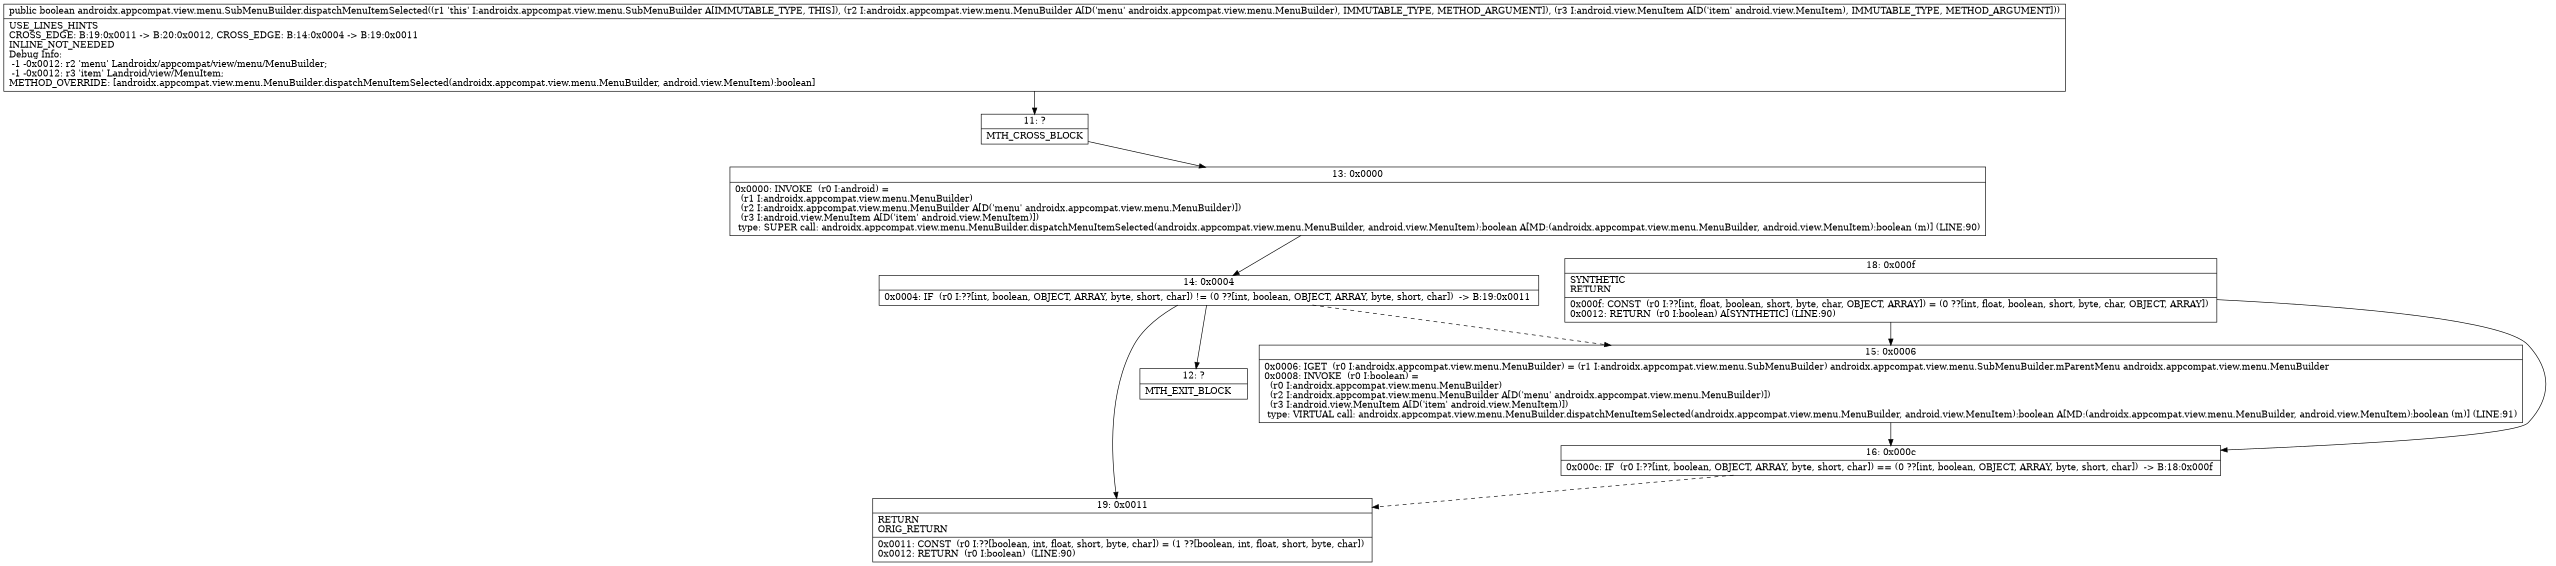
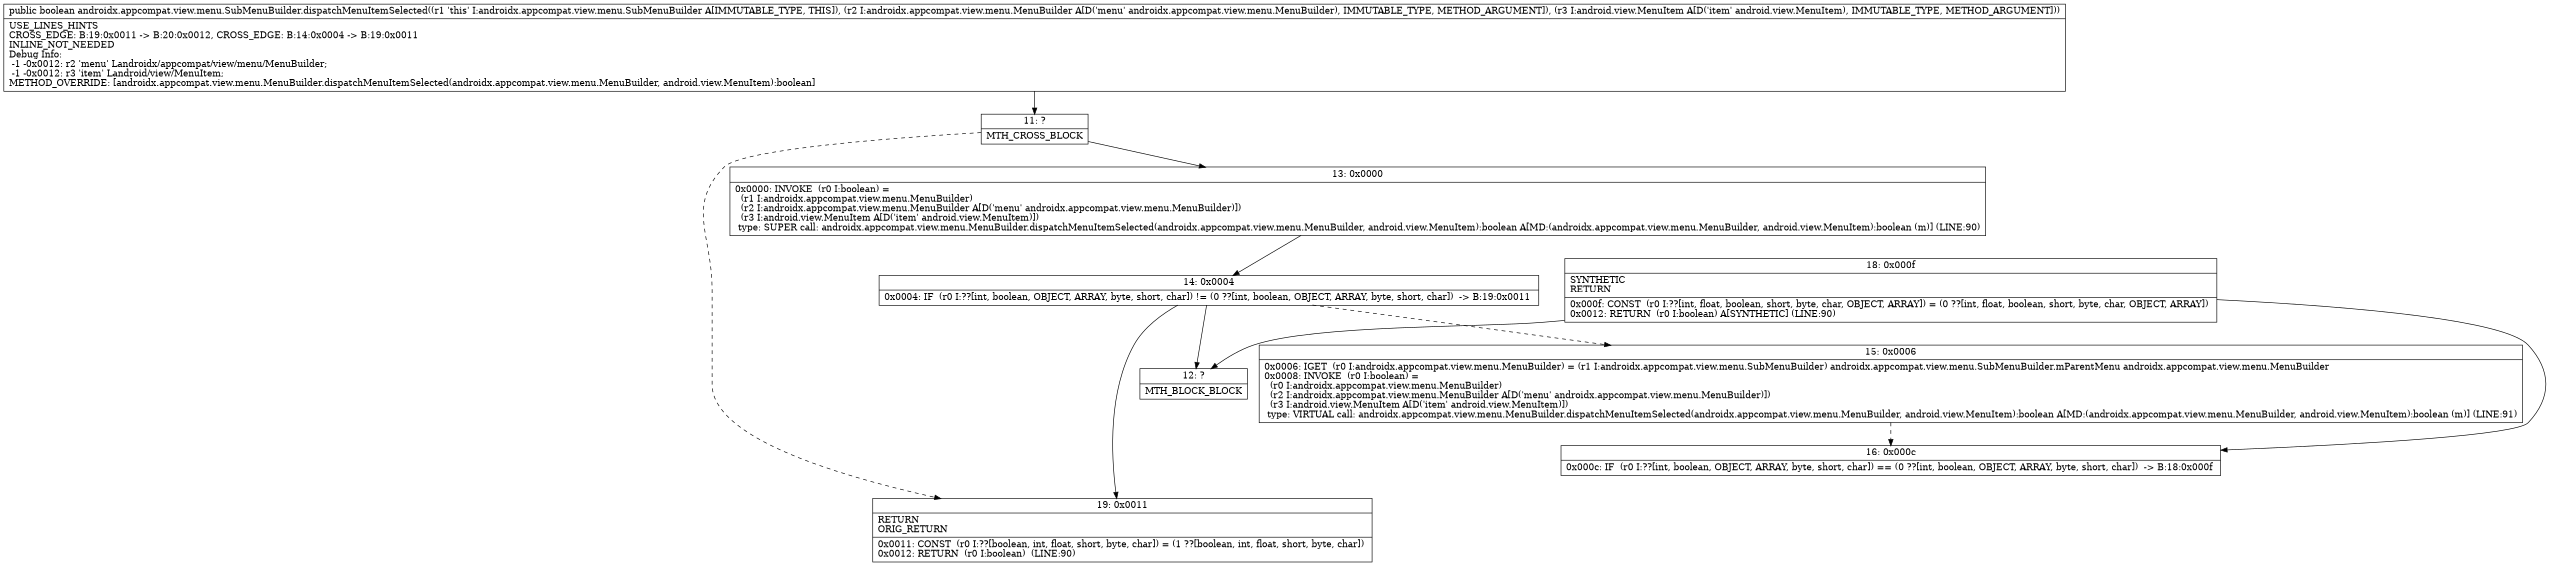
node "13: 0x0000": text "0x0000: INVOKE  (r0 I:android) =" -> "0x0000: INVOKE  (r0 I:boolean) ="
edge "18: 0x000f" -> "15: 0x0006": now "18: 0x000f" -> "12: ?"
node "12: ?": text "MTH_EXIT_BLOCK" -> "MTH_BLOCK_BLOCK"
edge "15: 0x0006" -> "16: 0x000c": style solid -> dashed
edge "16: 0x000c" -> "19: 0x0011": now "11: ?" -> "19: 0x0011"
